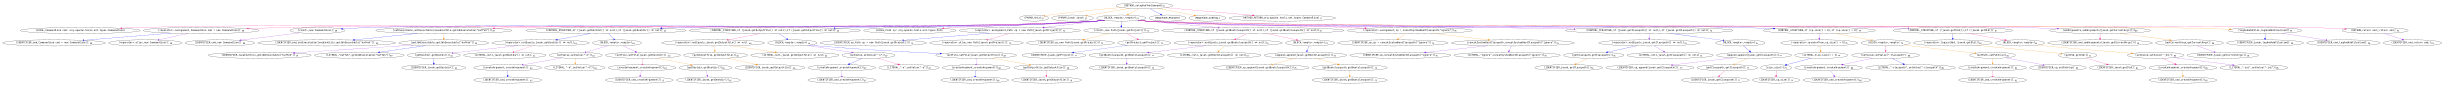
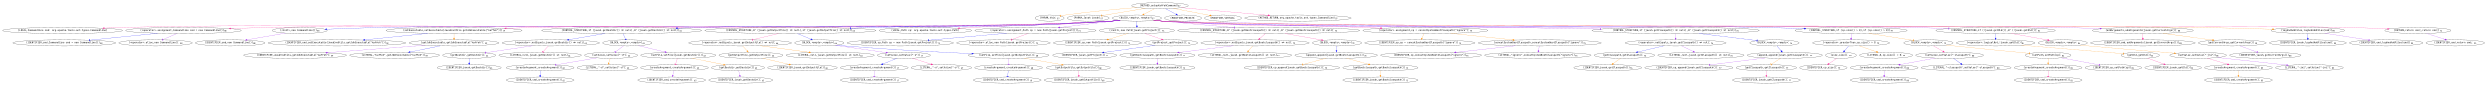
edge "(LITERAL,0,cp.size() > 0)" -> "(size,size())": now "(<operator>.greaterThan,cp.size() > 0)" -> "(size,size())"
